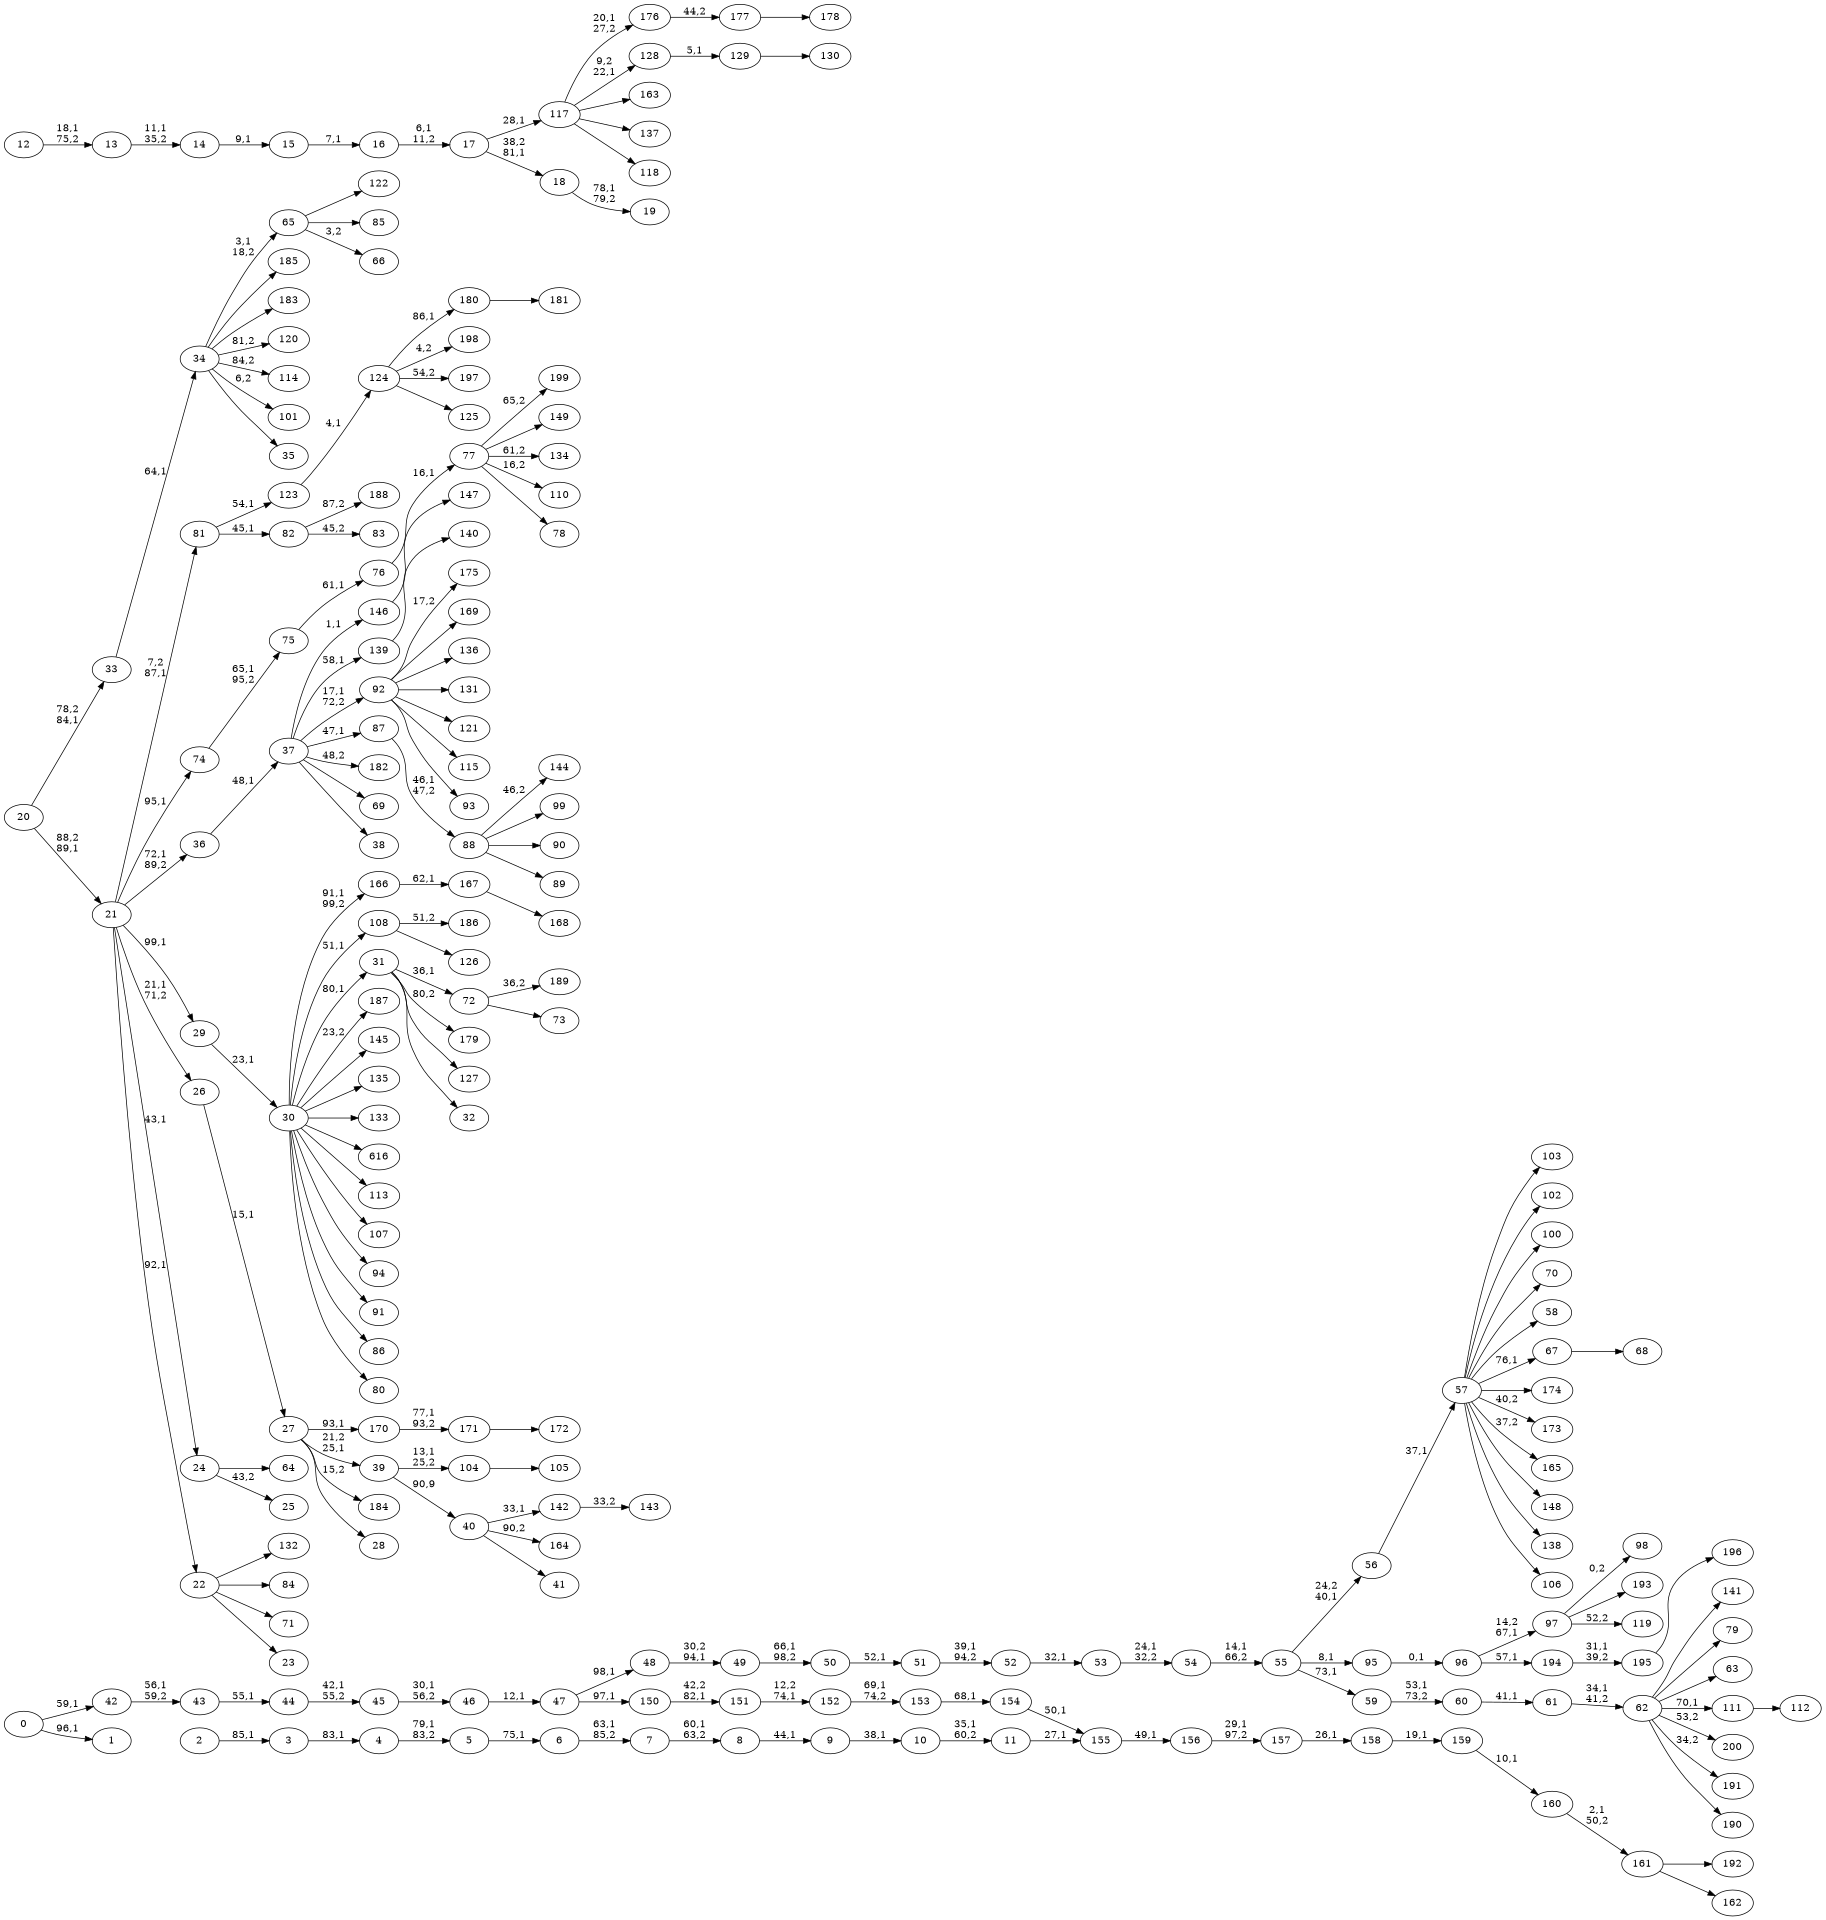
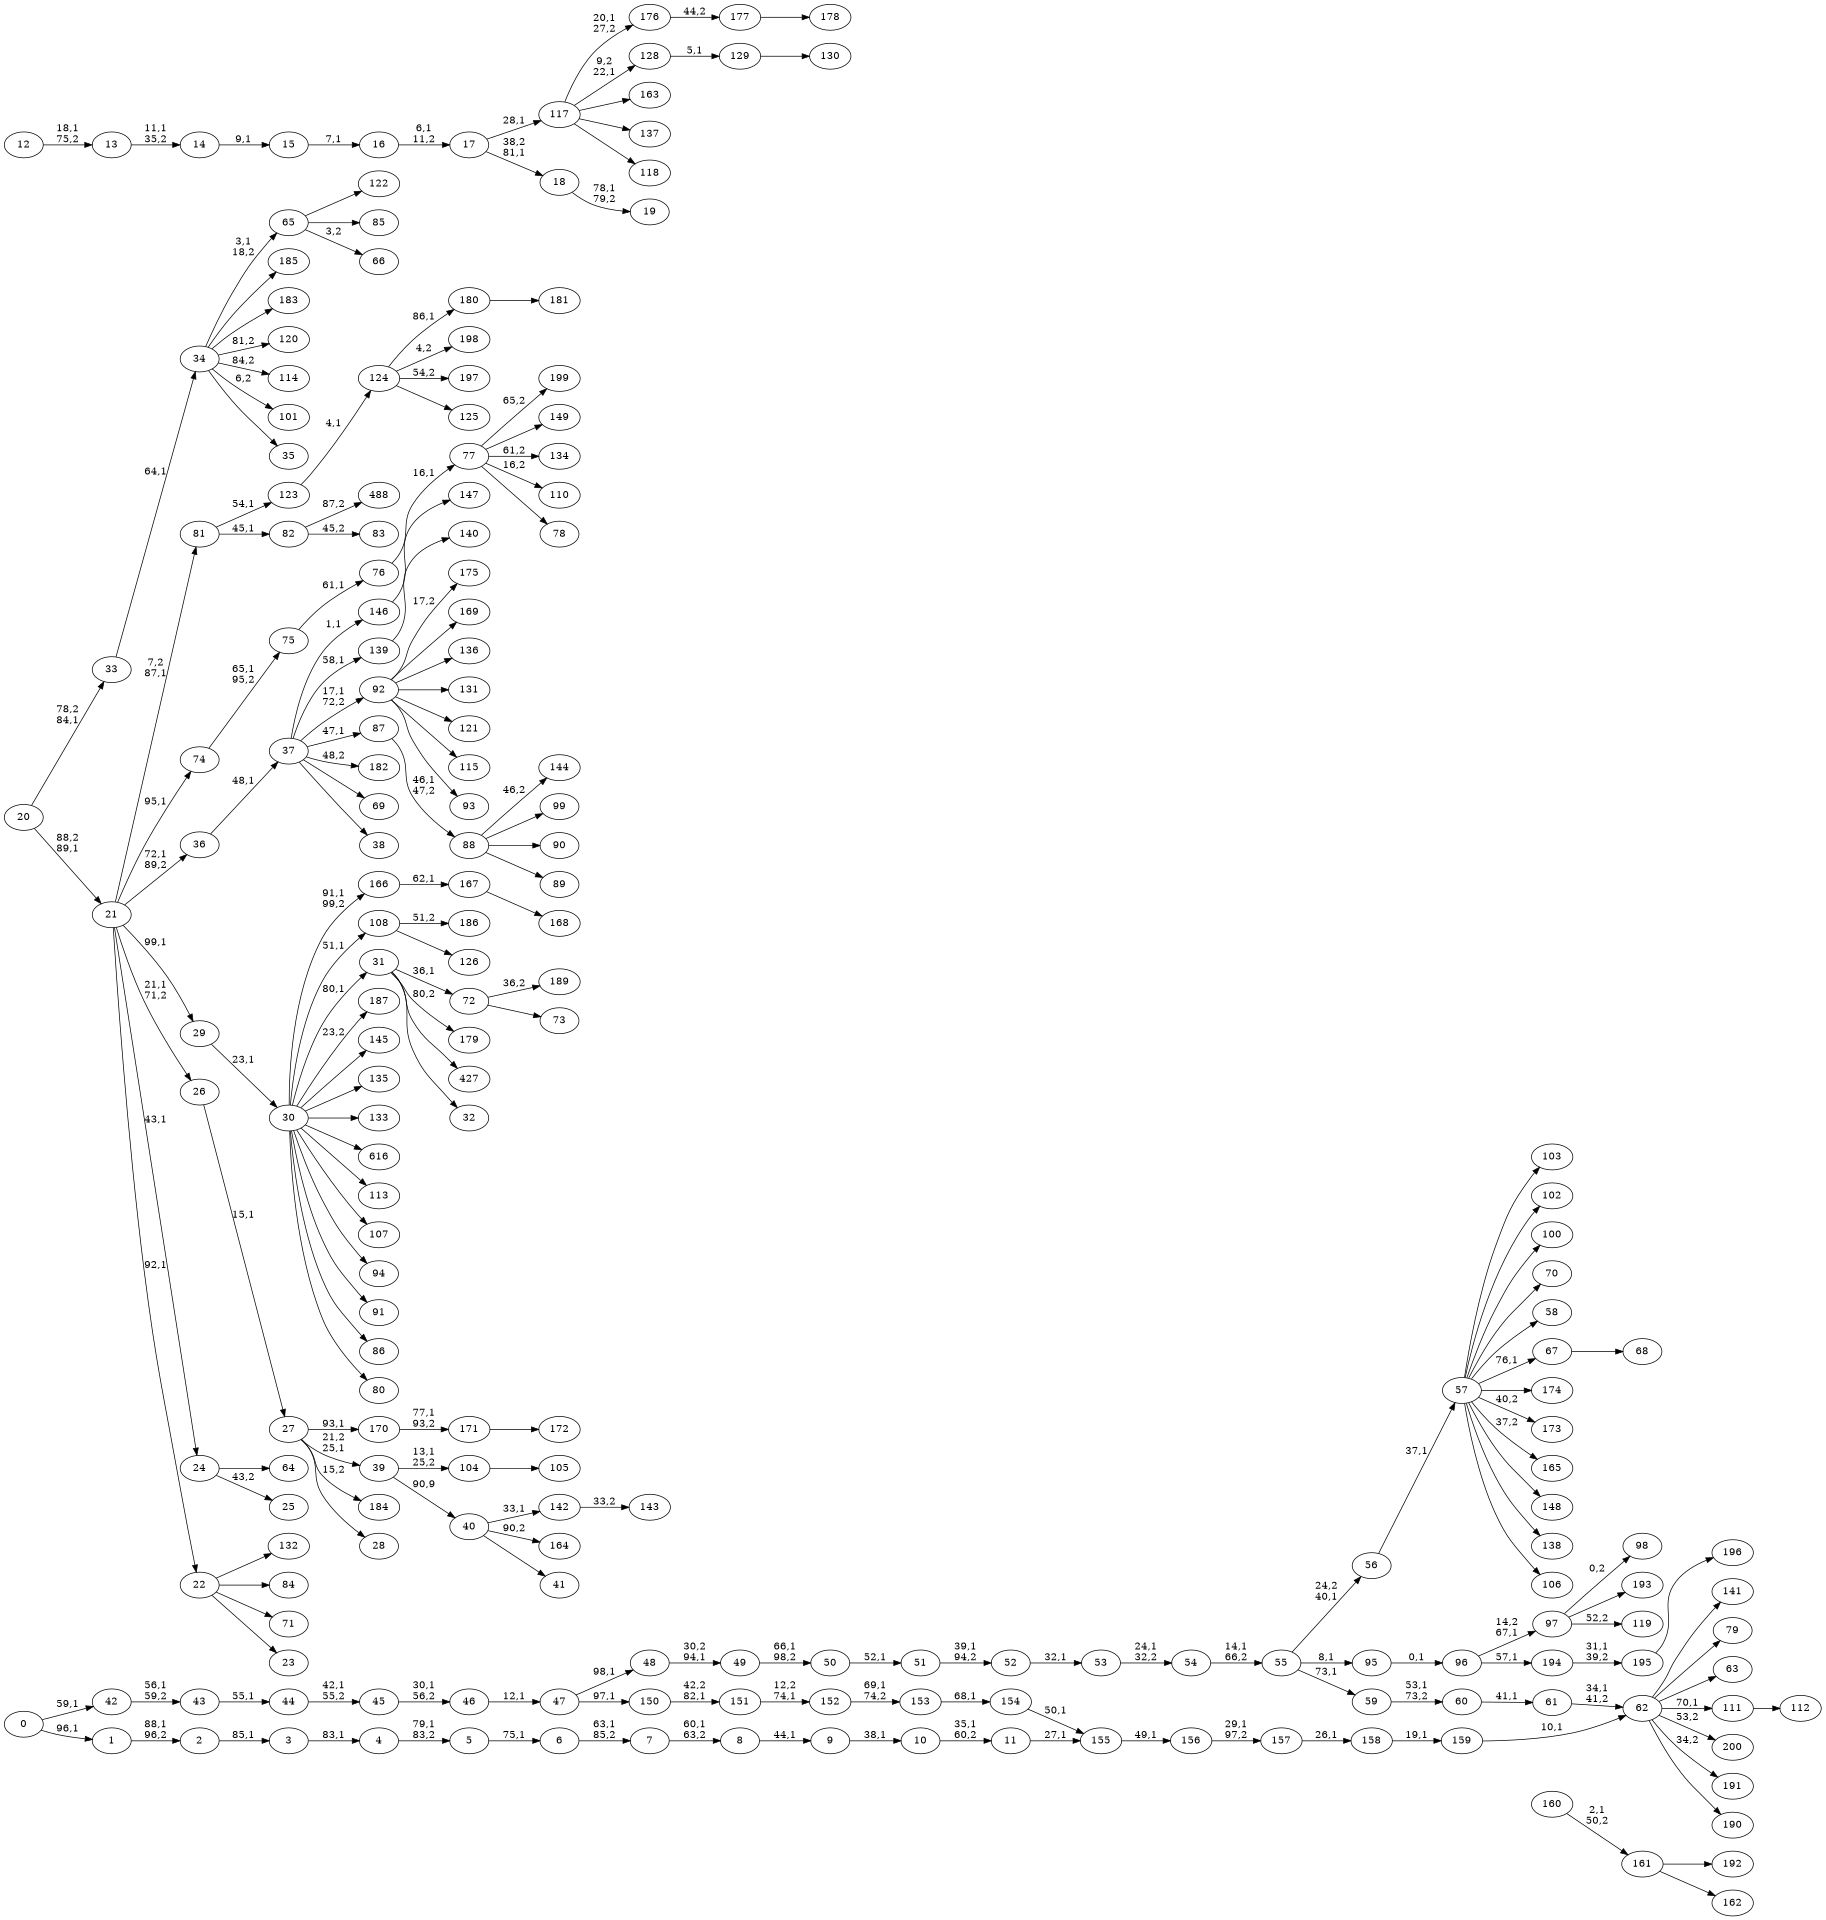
node "188": label "188" -> "488"
node "127": label "127" -> "427"
edge "1" -> "2": added, label "88,1 96,2"
edge "159" -> "160": now "159" -> "62"
